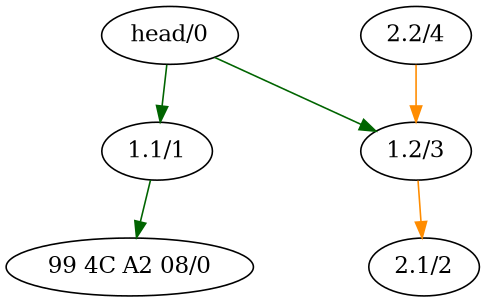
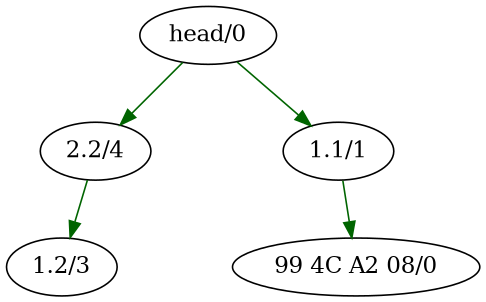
edge "2.2/4" -> "1.2/3": color darkorange -> darkgreen
edge "head/0" -> "1.2/3": now "head/0" -> "2.2/4"
node "2.1/2": removed
